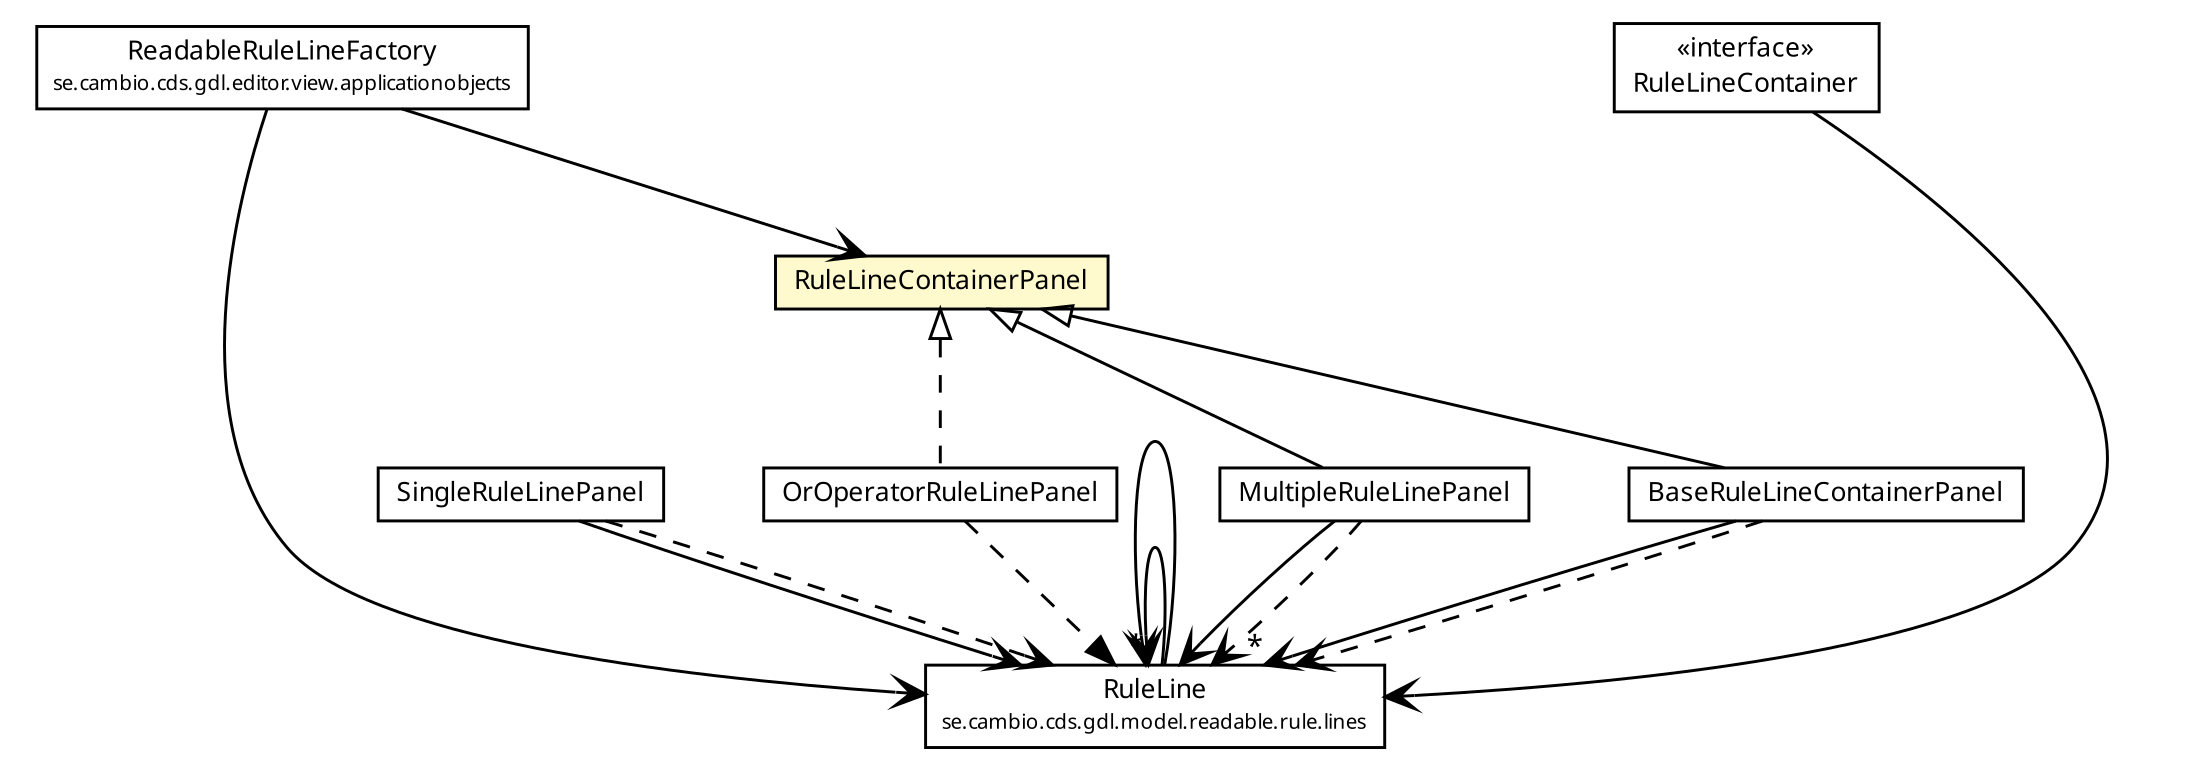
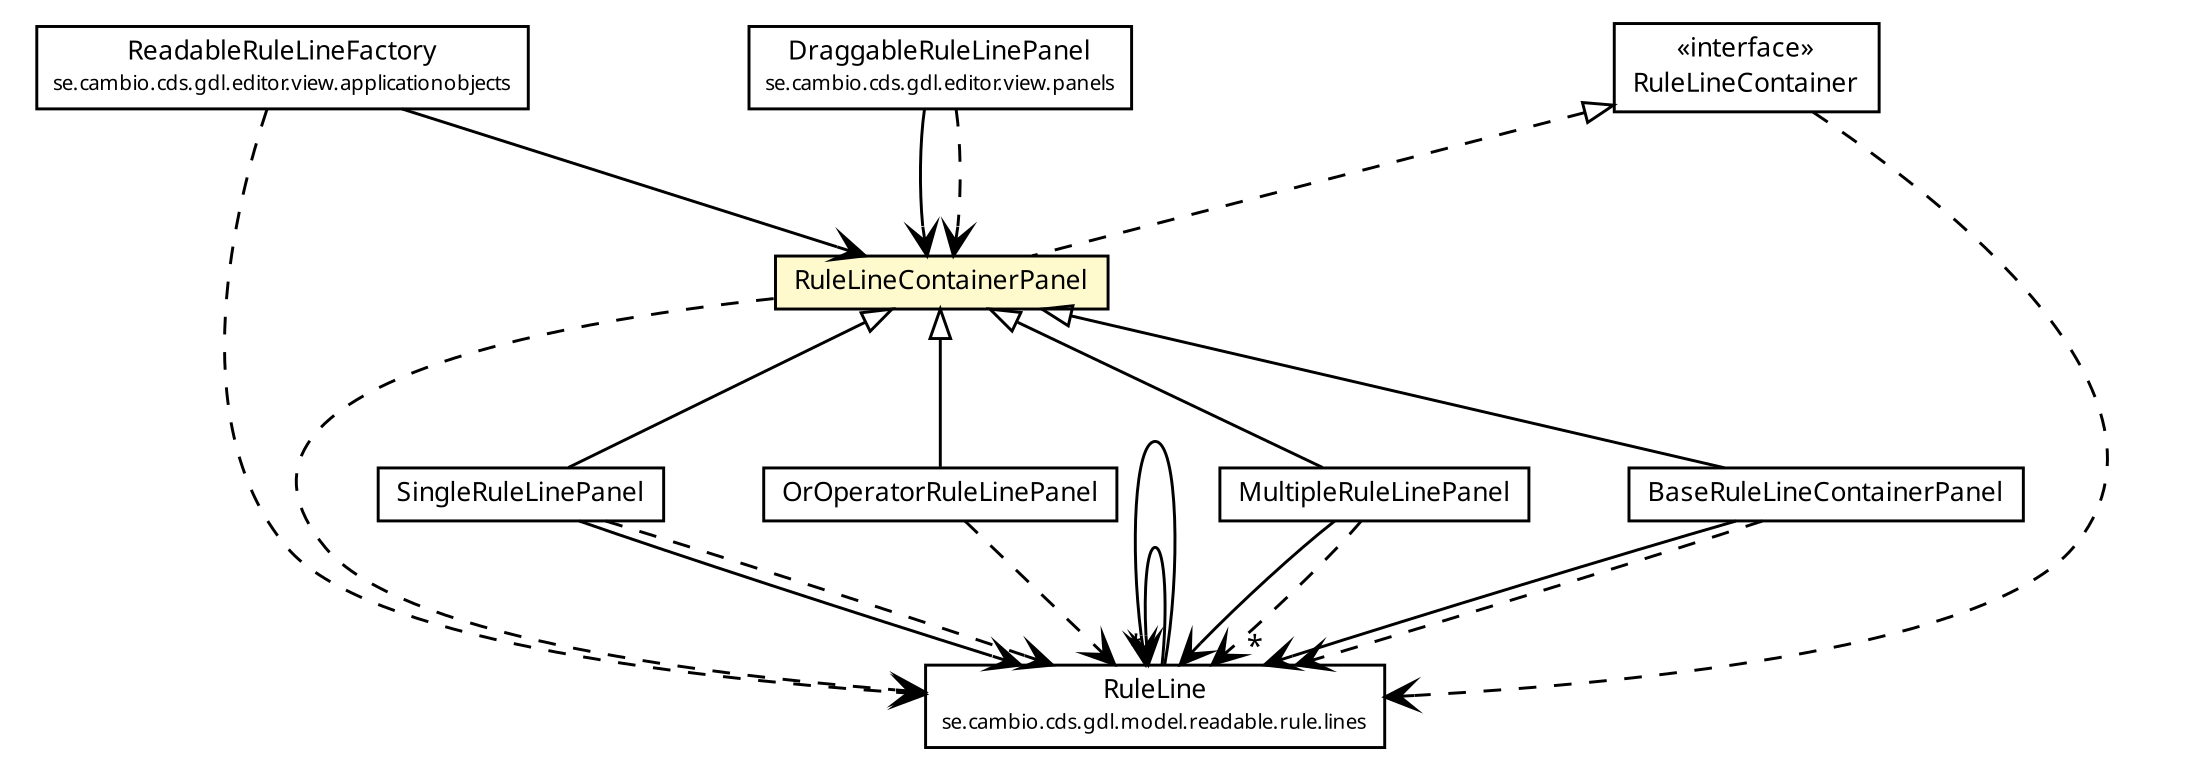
node "DraggableRuleLinePanel": added
edge "RuleLineContainerPanel" -> "RuleLineContainer": added
edge "SingleRuleLinePanel" -> "RuleLineContainerPanel": added
edge "OrOperatorRuleLinePanel" -> "RuleLineContainerPanel": style dashed -> solid
edge "RuleLineContainerPanel" -> "RuleLine": added
edge "OrOperatorRuleLinePanel" -> "RuleLine": arrowhead normal -> open
edge "RuleLineContainer" -> "RuleLine": style solid -> dashed
edge "ReadableRuleLineFactory" -> "RuleLine": style solid -> dashed
